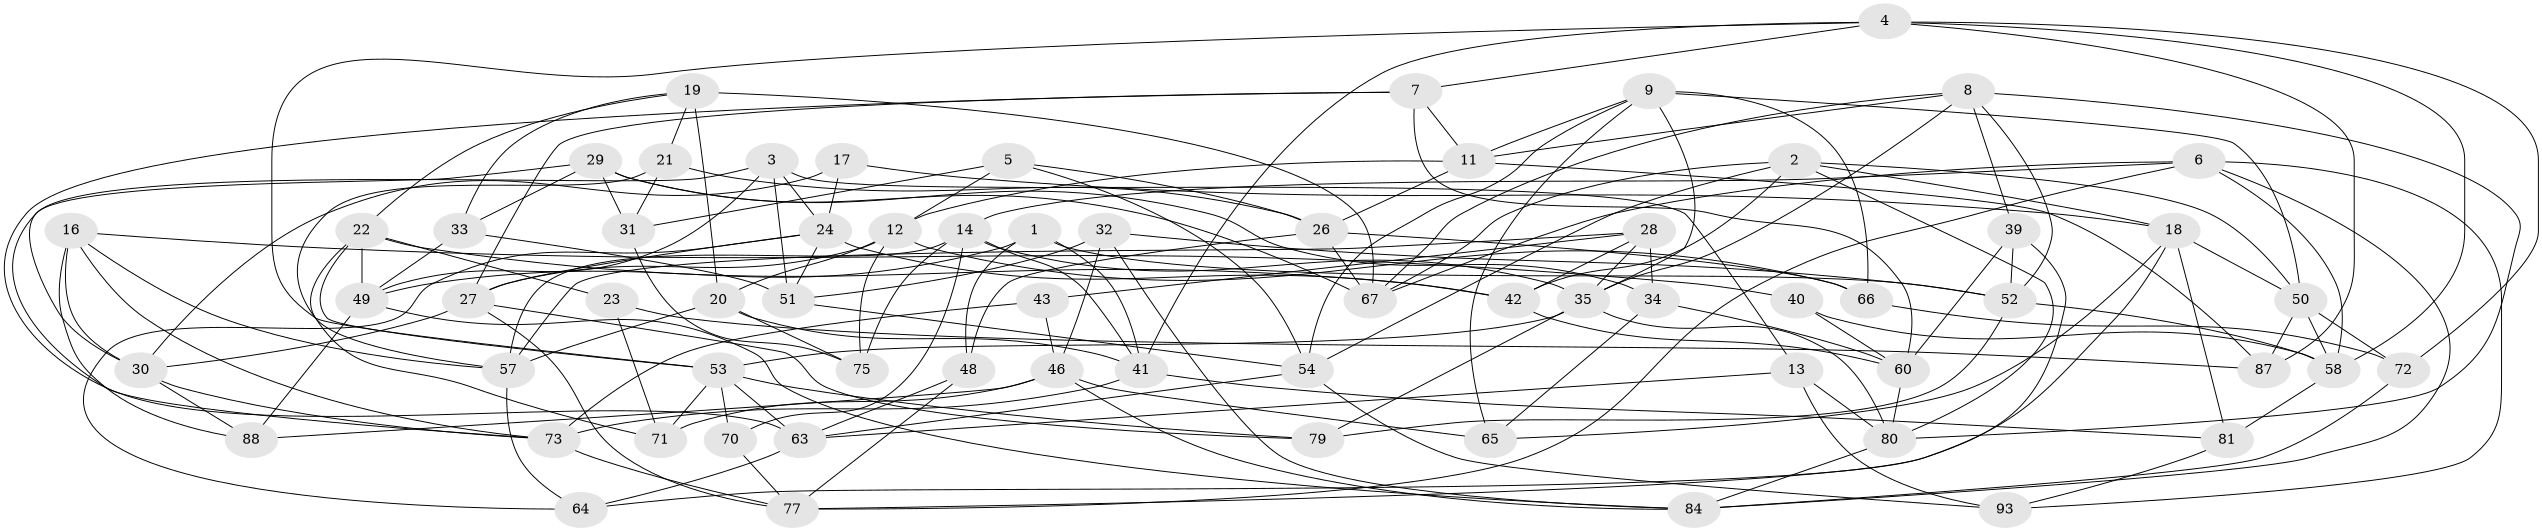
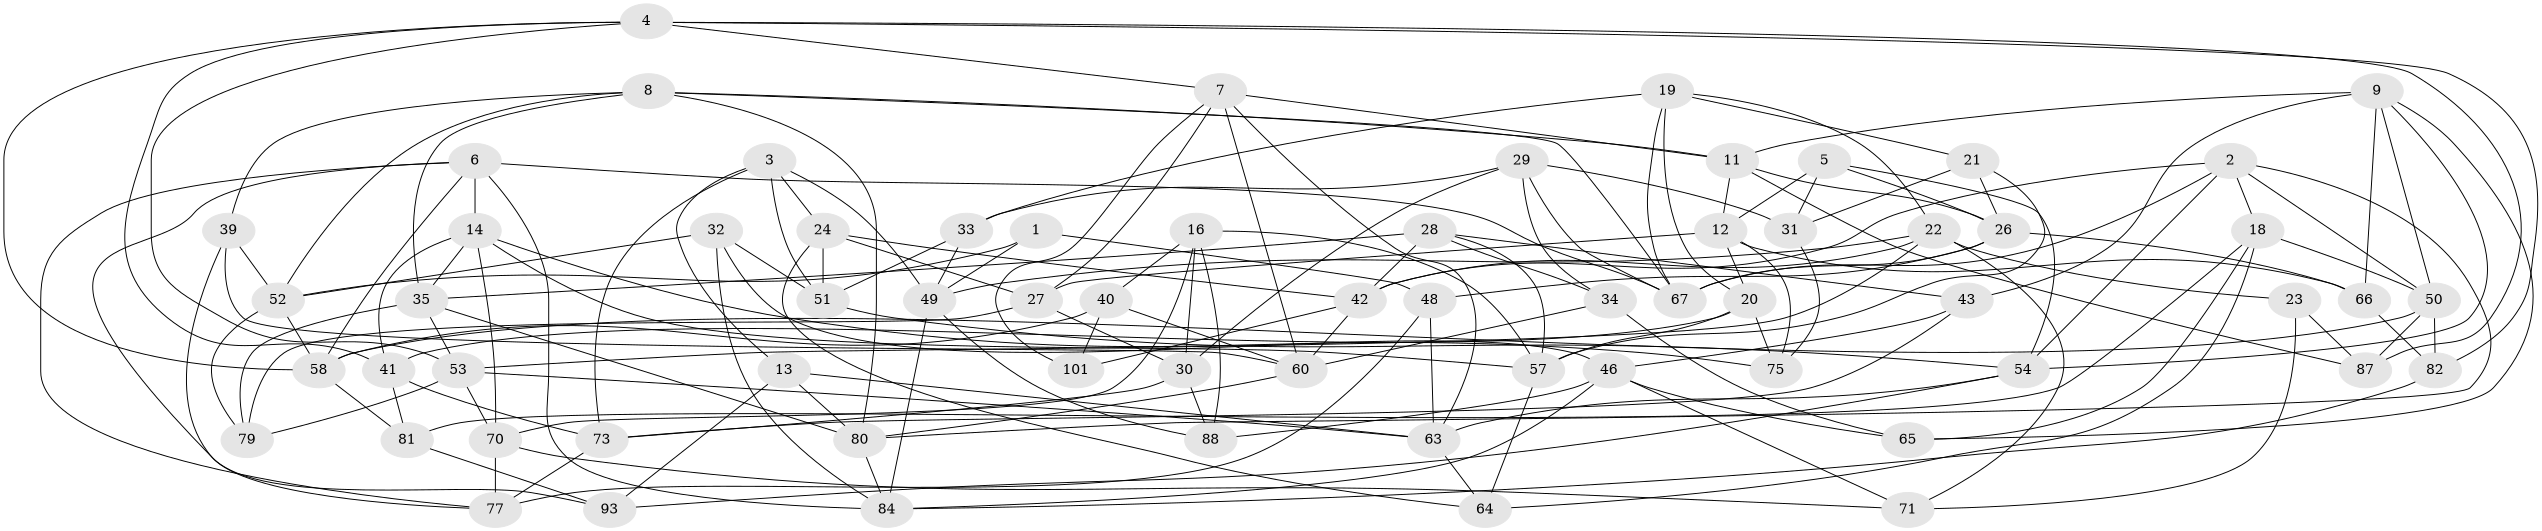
node "17": removed
edge "9" -- "35": now "9" -- "43"
edge "1" -- "41": removed
node "101": added
node "72": label "72" -> "82"
edge "16" -- "73": now "16" -- "70"
edge "53" -- "71": now "70" -- "71"
edge "27" -- "77": removed
